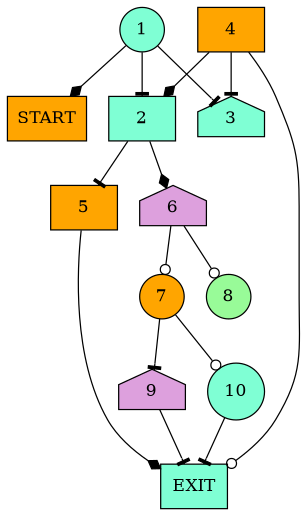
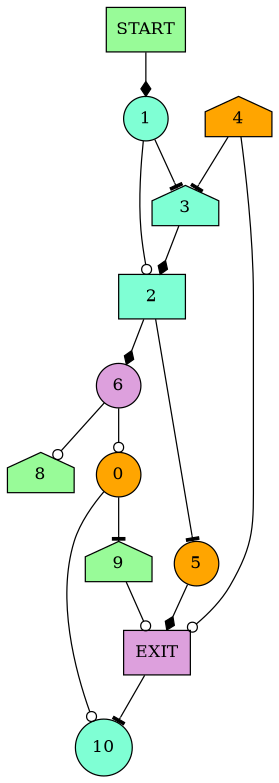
node "4": shape box -> house
edge "1" -> "START": reversed
edge "4" -> "2": now "3" -> "2"
edge "1" -> "2": arrowhead tee -> odot
node "START": fillcolor orange -> palegreen
node "5": shape box -> circle
node "6": shape house -> circle
node "7": label "7" -> "0"
node "8": shape circle -> house
node "9": fillcolor plum -> palegreen
edge "9" -> "EXIT": arrowhead tee -> odot
edge "10" -> "EXIT": reversed
node "EXIT": fillcolor aquamarine -> plum
